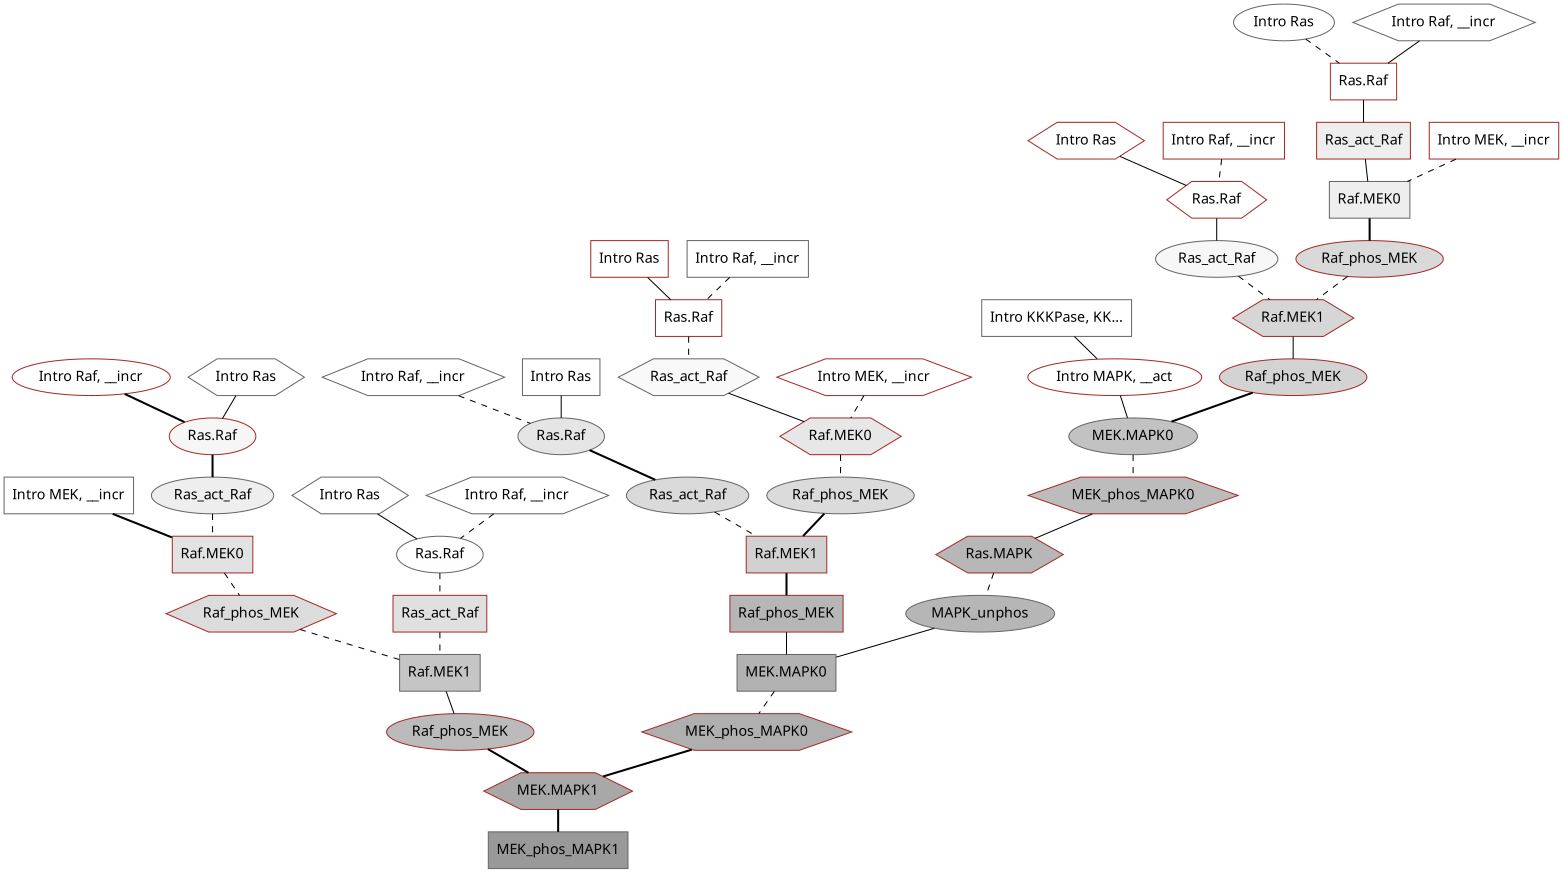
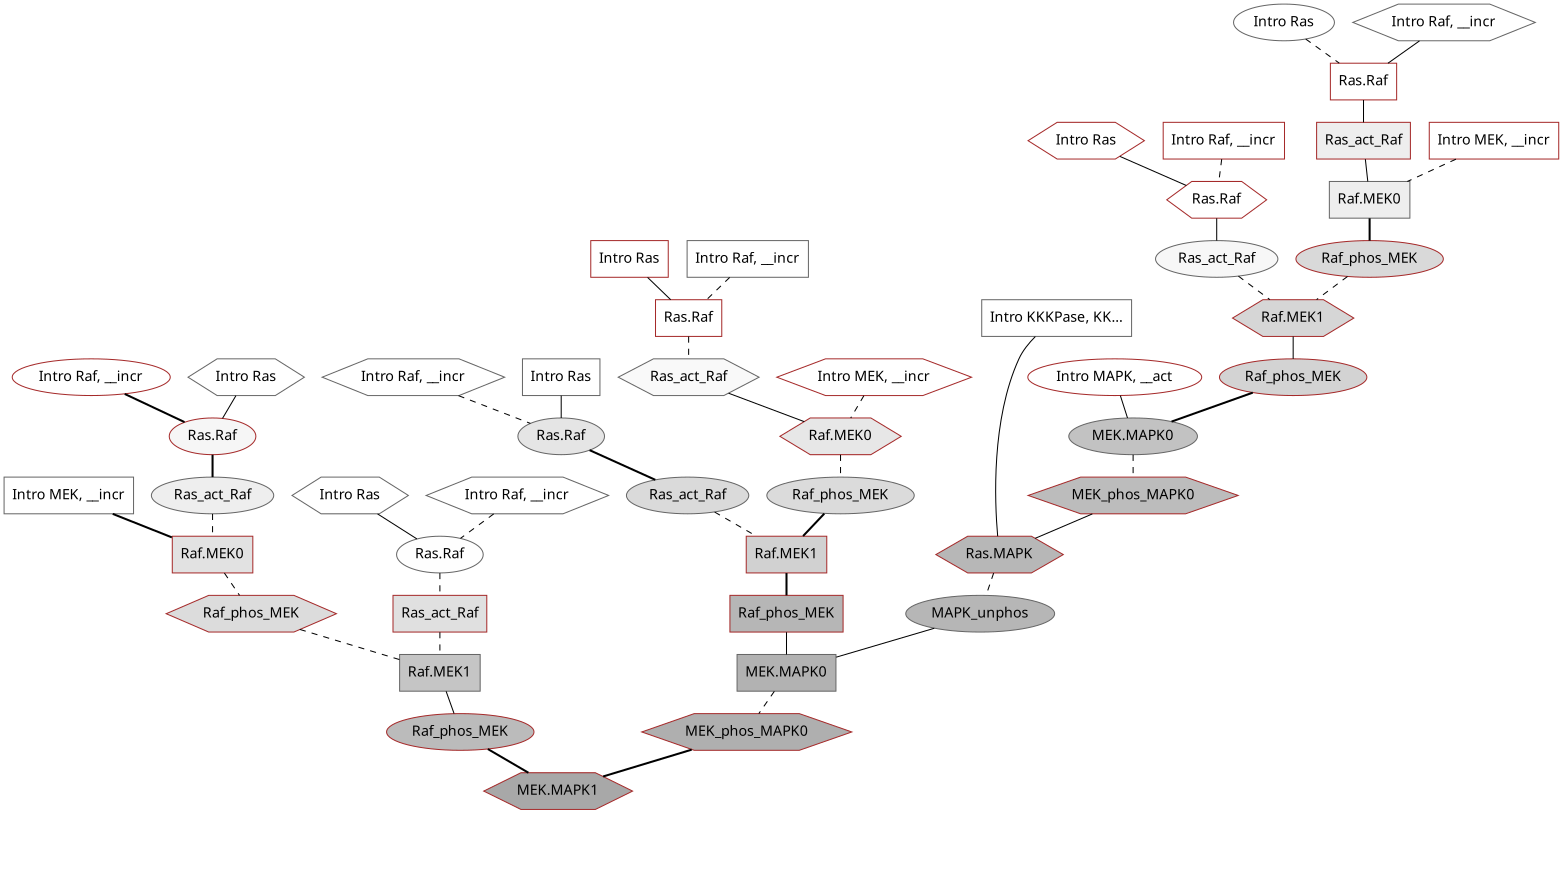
edge "Intro KKKPase, KK..." -- "Intro MAPK, __act": now "Intro KKKPase, KK..." -- "Ras.MAPK"
node "MEK_phos_MAPK1": removed
